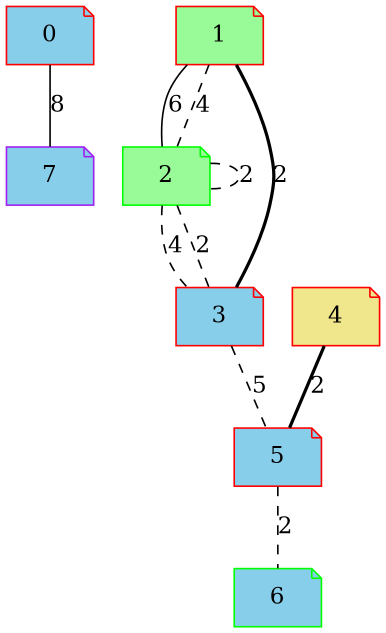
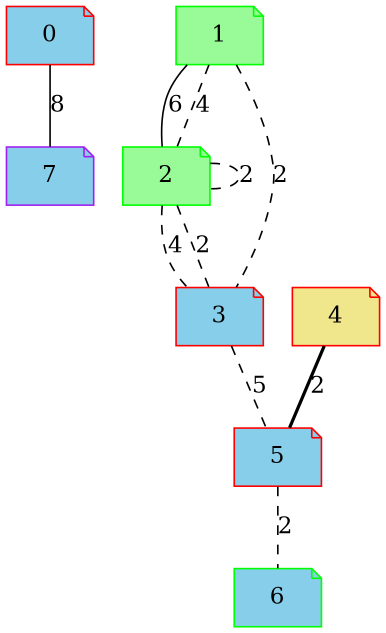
node "1": color red -> green
edge "1" -- "3": style bold -> dashed
